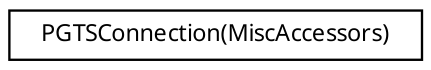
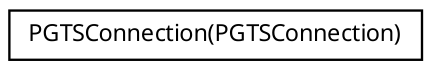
node "PGTSConnection(MiscAccessors)": label "PGTSConnection(MiscAccessors)" -> "PGTSConnection(PGTSConnection)"
